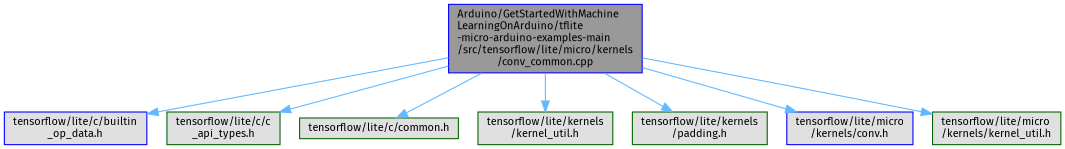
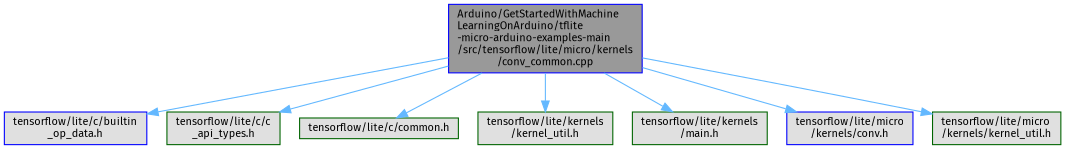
node "tensorflow/lite/kernels /padding.h": label "tensorflow/lite/kernels /padding.h" -> "tensorflow/lite/kernels /main.h"
